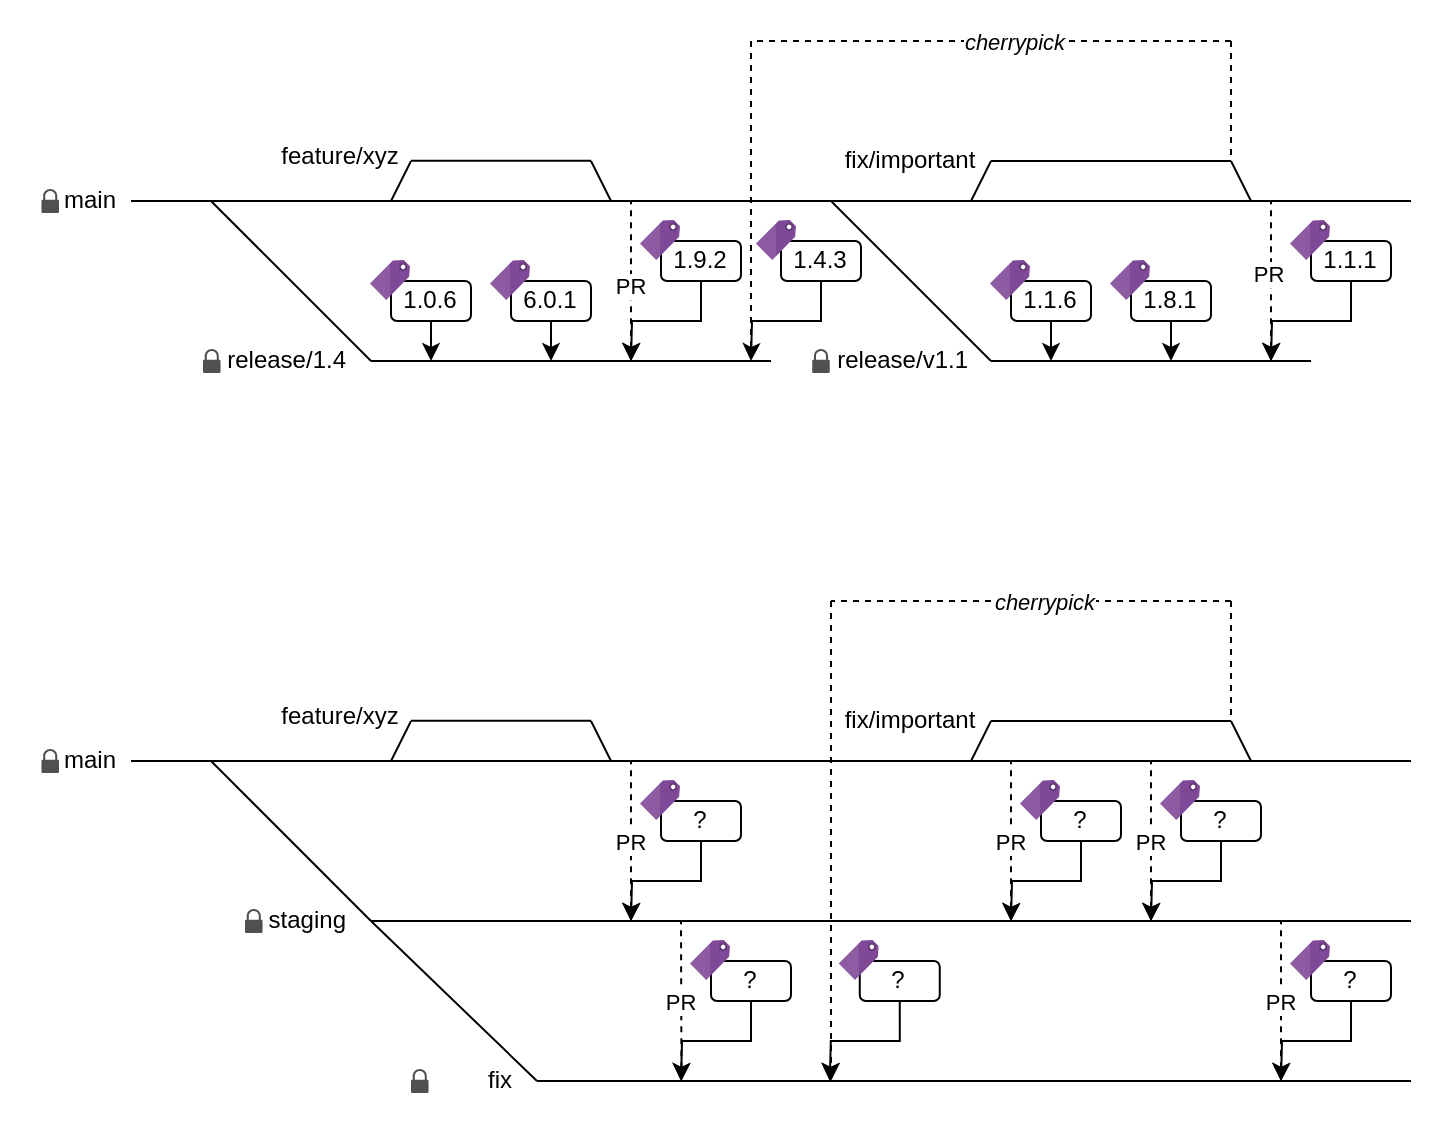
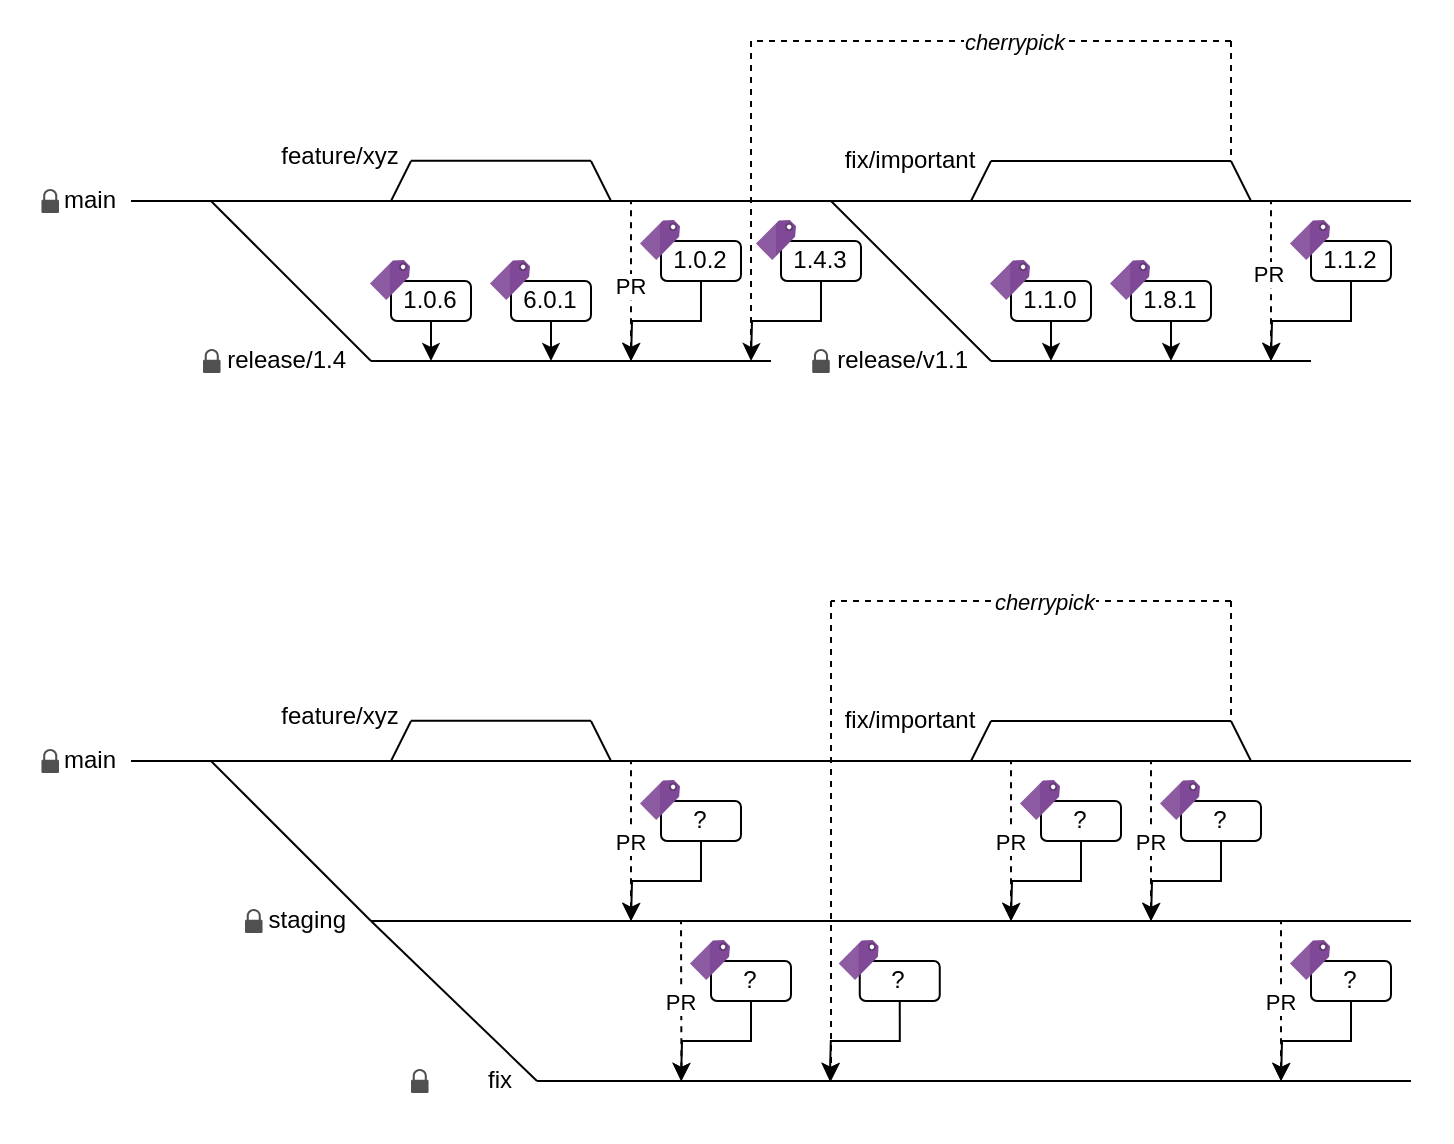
node "1.9.2": label "1.9.2" -> "1.0.2"
node "1.1.1": label "1.1.1" -> "1.1.2"
node "1.1.6": label "1.1.6" -> "1.1.0"
